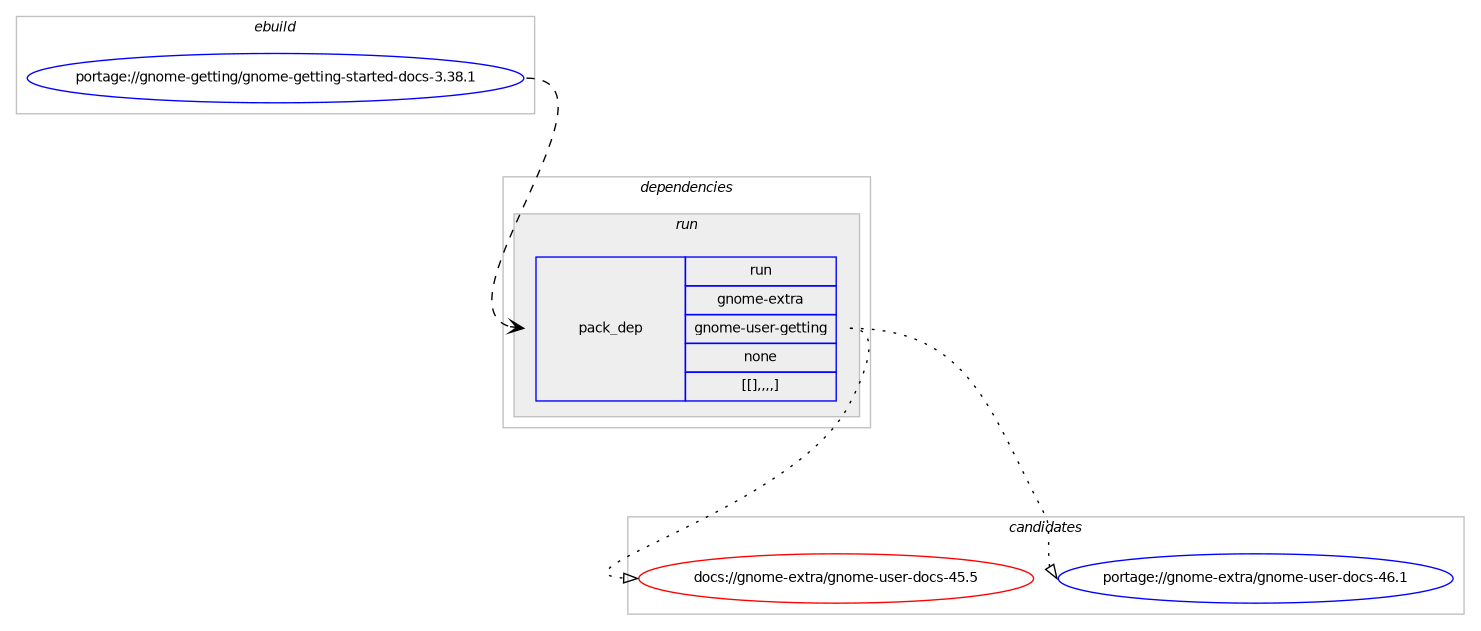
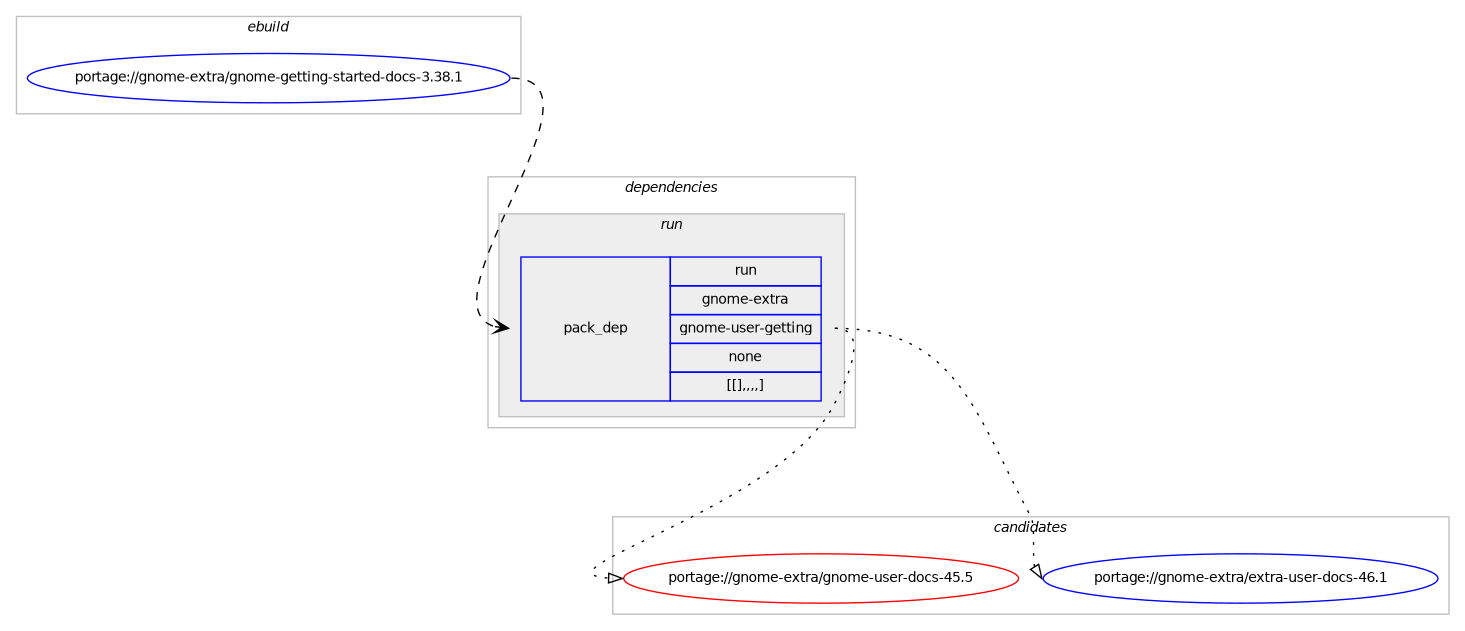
node "portage://gnome-getting/gnome-getting-started-docs-3.38.1": label "portage://gnome-getting/gnome-getting-started-docs-3.38.1" -> "portage://gnome-extra/gnome-getting-started-docs-3.38.1"
node "docs://gnome-extra/gnome-user-docs-45.5": label "docs://gnome-extra/gnome-user-docs-45.5" -> "portage://gnome-extra/gnome-user-docs-45.5"
node "portage://gnome-extra/gnome-user-docs-46.1": label "portage://gnome-extra/gnome-user-docs-46.1" -> "portage://gnome-extra/extra-user-docs-46.1"
